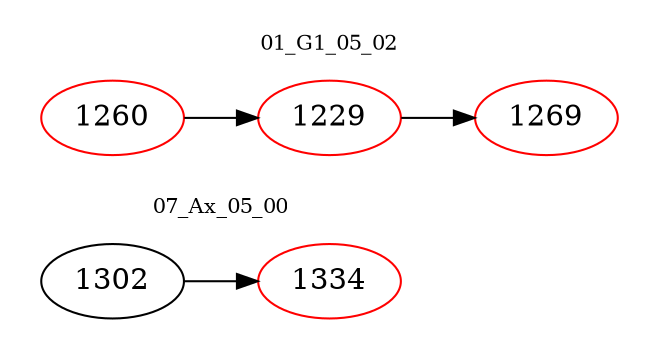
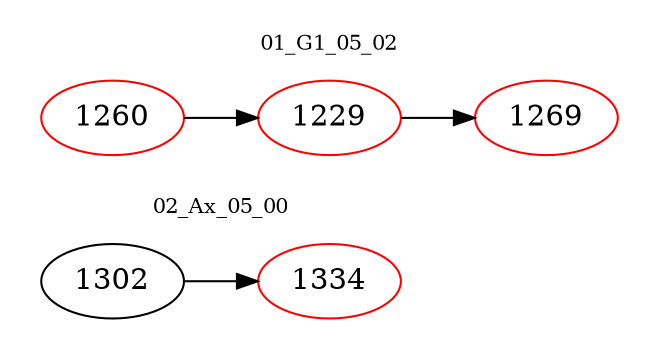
cluster "07_Ax_05_00": label "07_Ax_05_00" -> "02_Ax_05_00"
